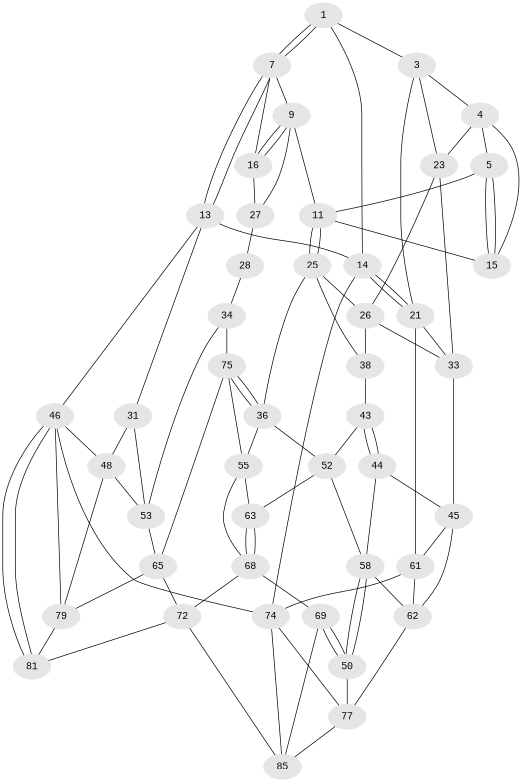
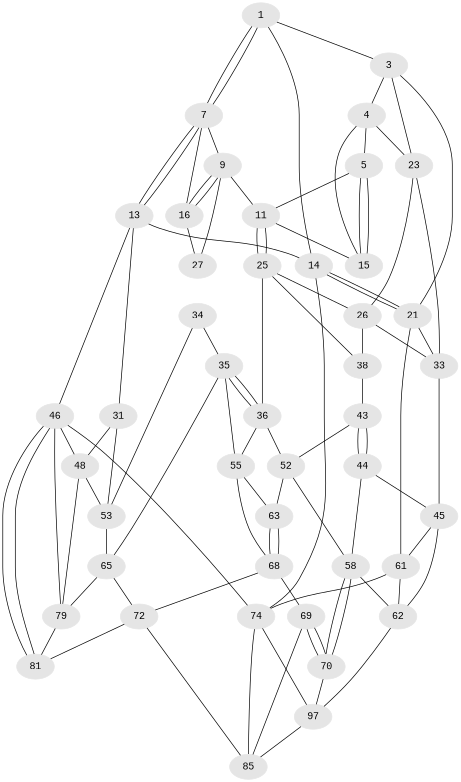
node "28": removed
node "75": label "75" -> "35"
node "50": label "50" -> "70"
node "77": label "77" -> "97"
